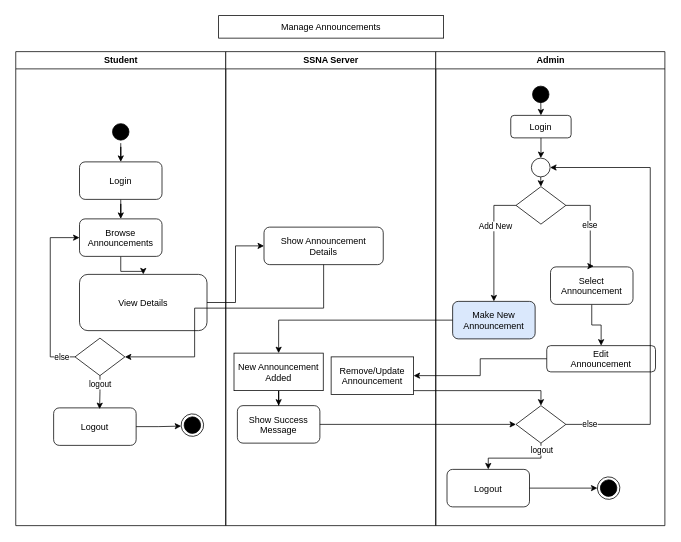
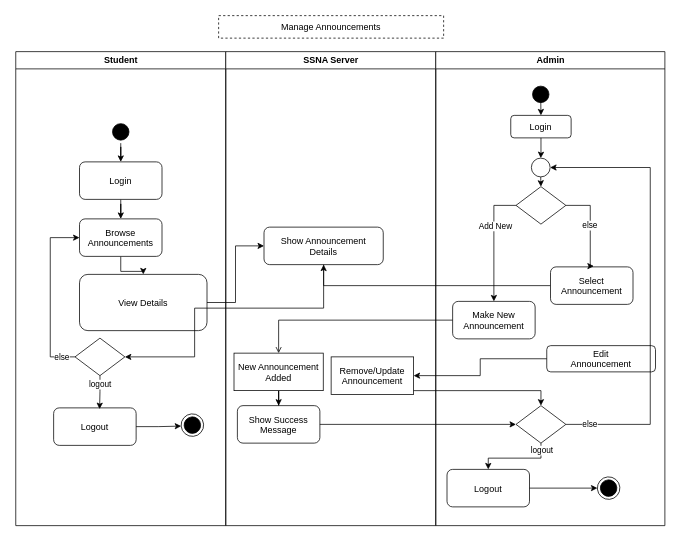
node "Manage Announcements": style solid -> dashed
node "Make New Announcement": fillcolor #dae8fc -> #ffffff
edge "Select Announcement" -> "Edit Announcement": now "Select Announcement" -> "Show Announcement Details"
edge "Make New Announcement" -> "New Announcement Added": arrowhead classic -> open
